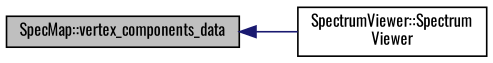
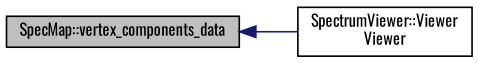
node "SpectrumViewer::Spectrum Viewer": label "SpectrumViewer::Spectrum Viewer" -> "SpectrumViewer::Viewer Viewer"
